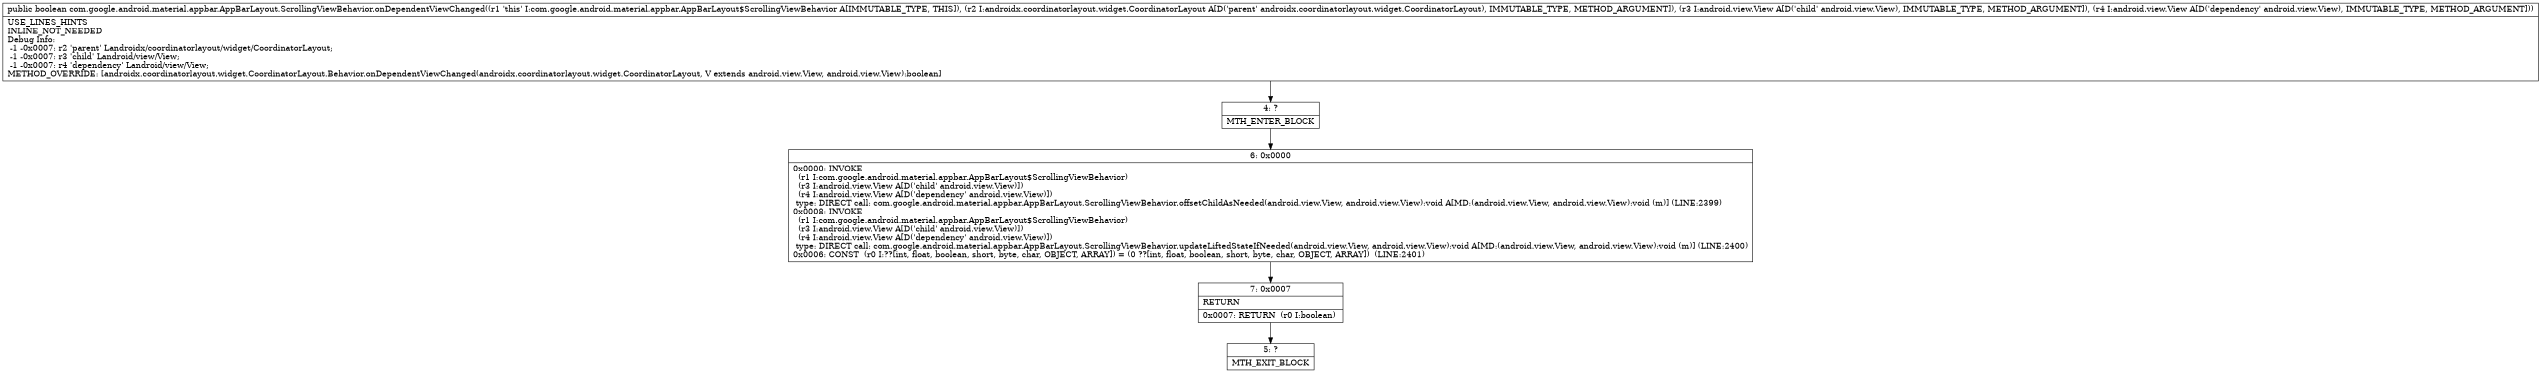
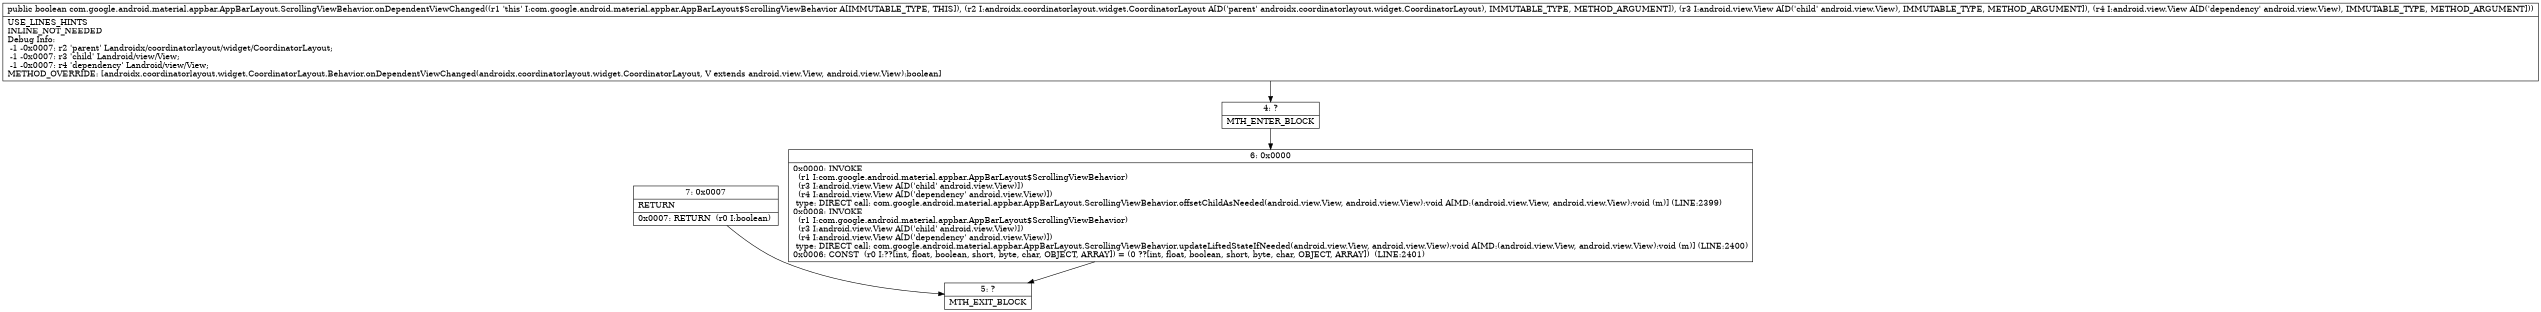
edge "6: 0x0000" -> "7: 0x0007": now "6: 0x0000" -> "5: ?"
